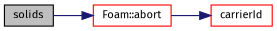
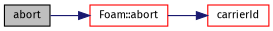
node "solids": label "solids" -> "abort"
